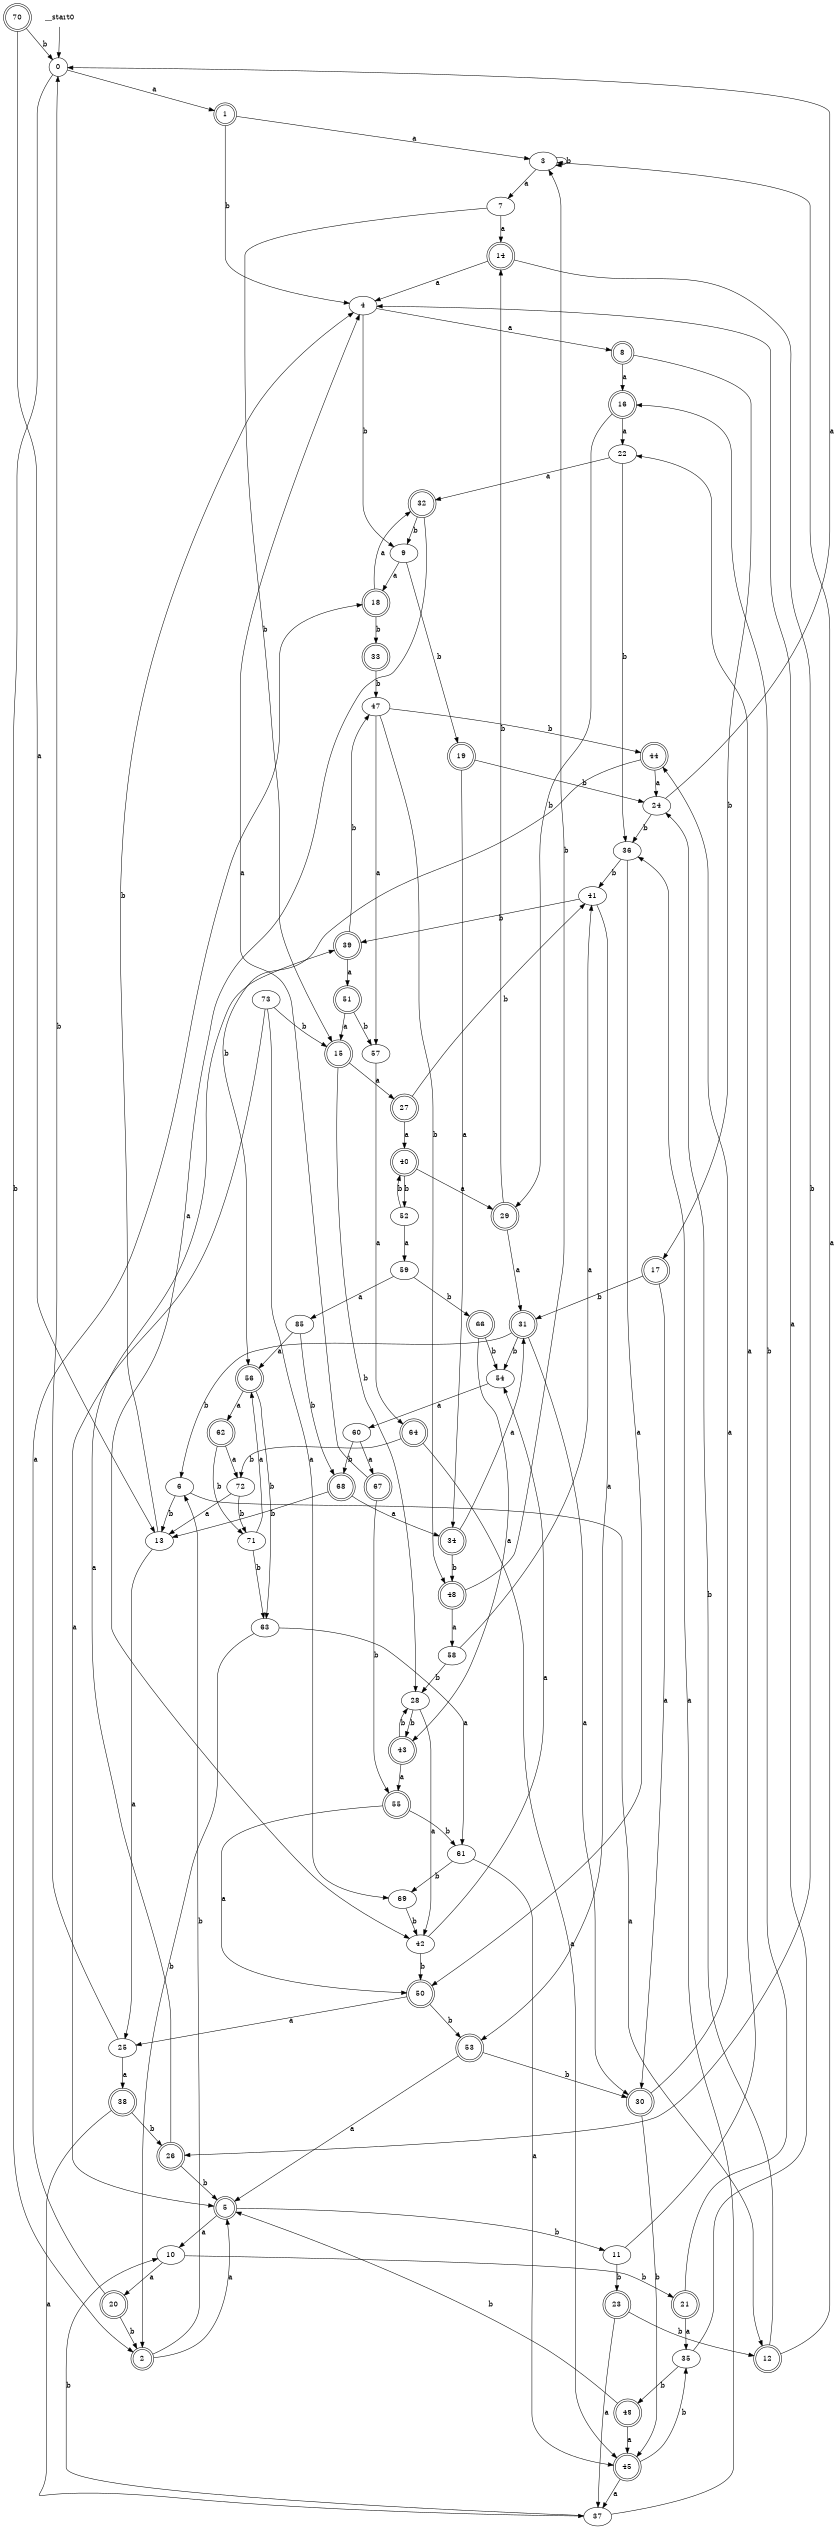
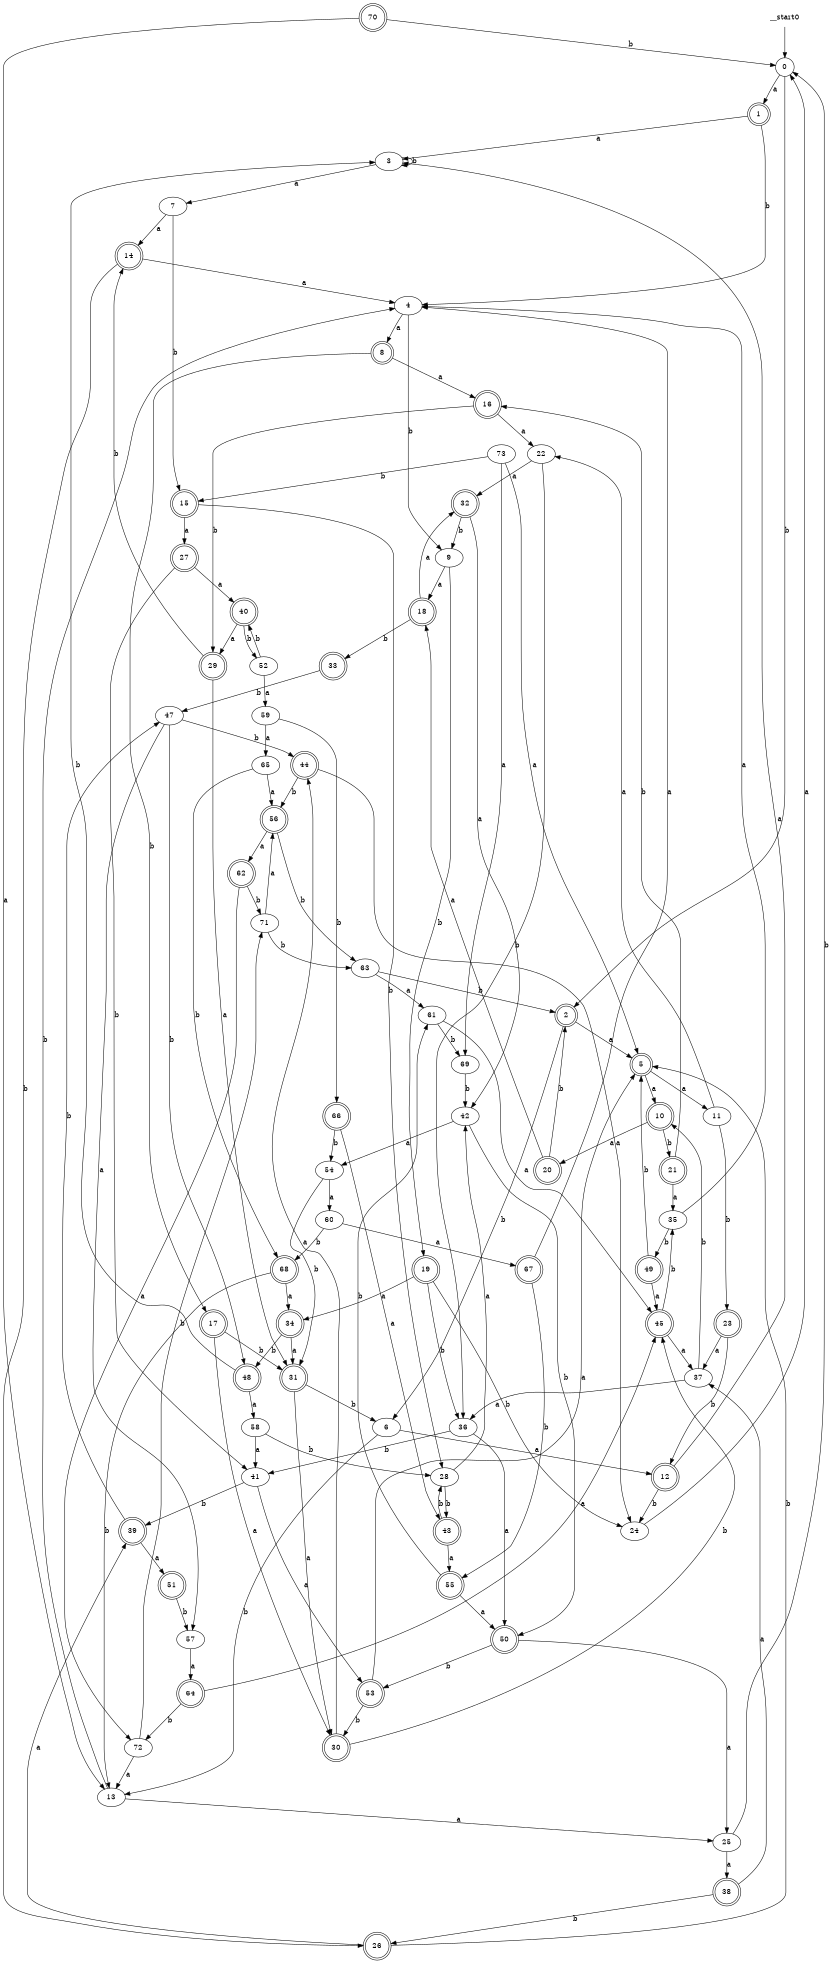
edge "24" -> "36": now "19" -> "36"
edge "51" -> "15": removed, label "a"
node "85": label "85" -> "65"
edge "31" -> "54": reversed
edge "5" -> "11": label "b" -> "a"
node "10": shape ellipse -> doublecircle
